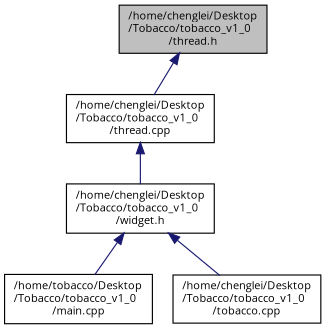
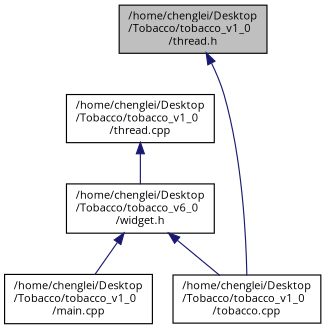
edge "/home/chenglei/Desktop /Tobacco/tobacco_v1_0 /thread.cpp" -> "/home/chenglei/Desktop /Tobacco/tobacco_v1_0 /thread.h": now "/home/chenglei/Desktop /Tobacco/tobacco_v1_0 /tobacco.cpp" -> "/home/chenglei/Desktop /Tobacco/tobacco_v1_0 /thread.h"
node "/home/chenglei/Desktop /Tobacco/tobacco_v1_0 /widget.h": label "/home/chenglei/Desktop /Tobacco/tobacco_v1_0 /widget.h" -> "/home/chenglei/Desktop /Tobacco/tobacco_v6_0 /widget.h"
node "/home/tobacco/Desktop /Tobacco/tobacco_v1_0 /main.cpp": label "/home/tobacco/Desktop /Tobacco/tobacco_v1_0 /main.cpp" -> "/home/chenglei/Desktop /Tobacco/tobacco_v1_0 /main.cpp"
